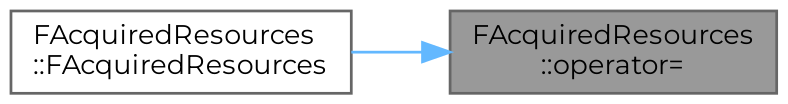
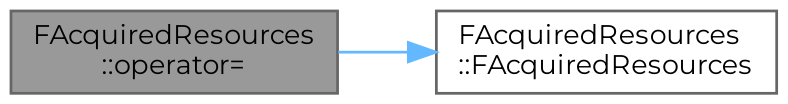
edge "FAcquiredResources ::FAcquiredResources" -> "FAcquiredResources ::operator=": reversed
